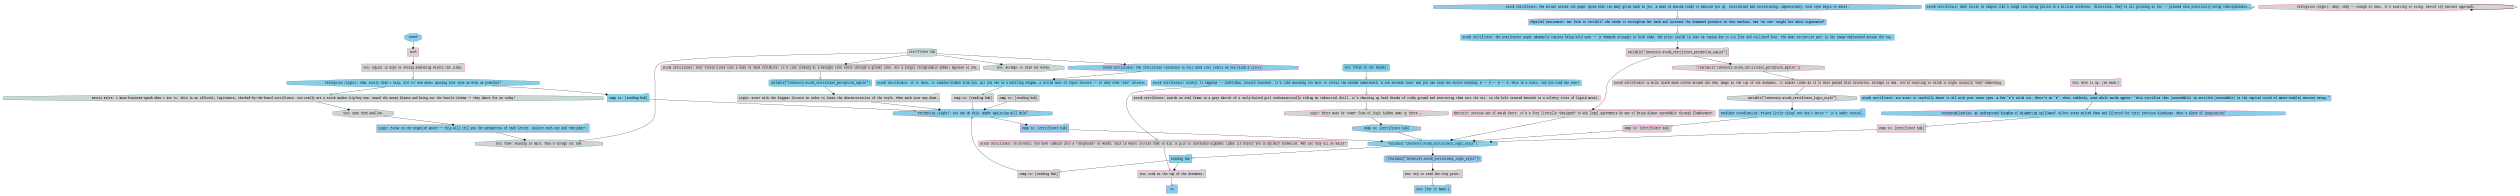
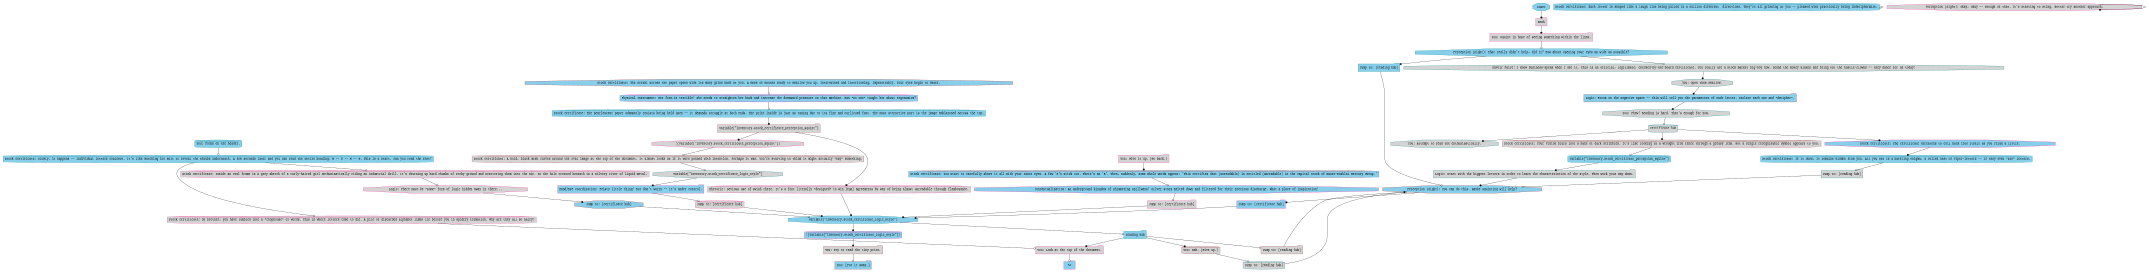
edge "certificate hub" -> "You: Phew! Reading is hard. That's enough for now.": reversed
node "You: Attempt to read the words.": label "You: Attempt to read the words." -> "You: Attempt to read the enthusiastically."
node "You: Nah. (Give up.)": added
